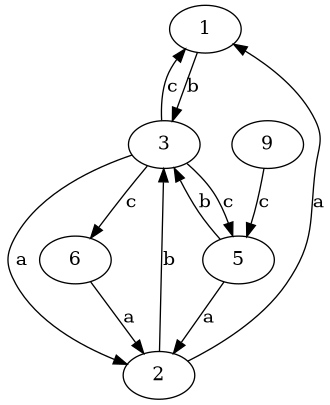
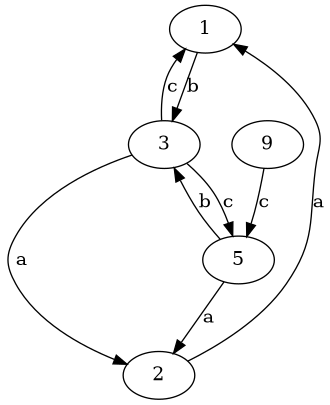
node "6": removed
edge "2" -> "3": removed, label "b"
